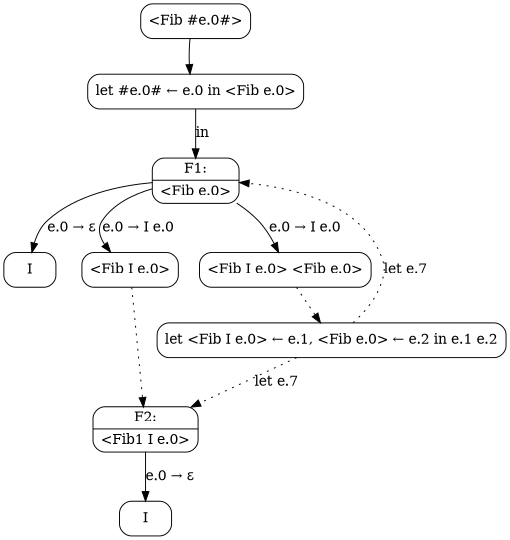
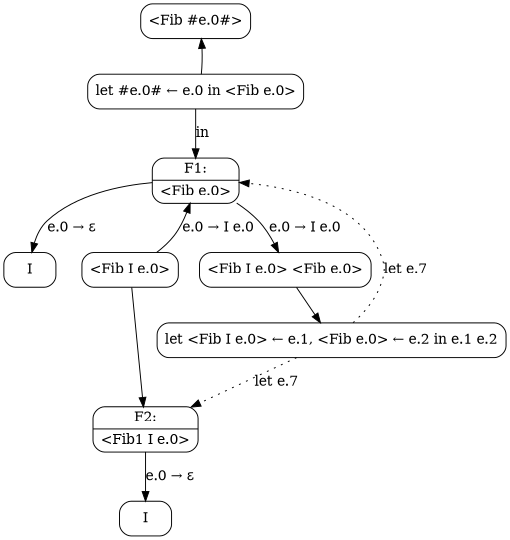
edge "<Fib #e.0#>" -> "let #e.0# ← e.0 in <Fib e.0>": reversed
edge "F1:" -> "<Fib I e.0>": reversed
edge "<Fib I e.0> <Fib e.0>" -> "let <Fib I e.0> ← e.1, <Fib e.0> ← e.2 in e.1 e.2": style dotted -> solid
edge "<Fib I e.0>" -> "F2:": style dotted -> solid
